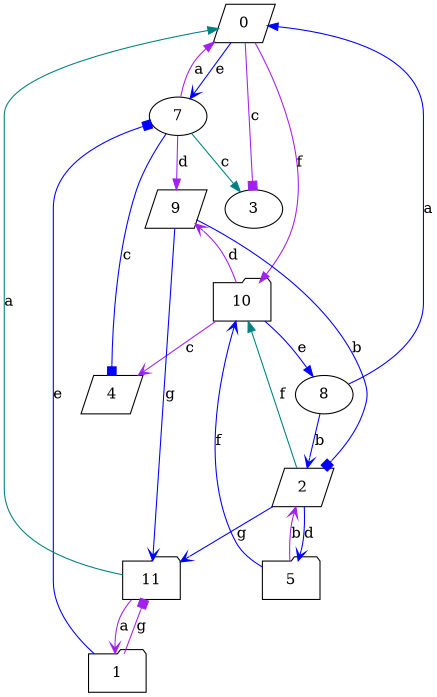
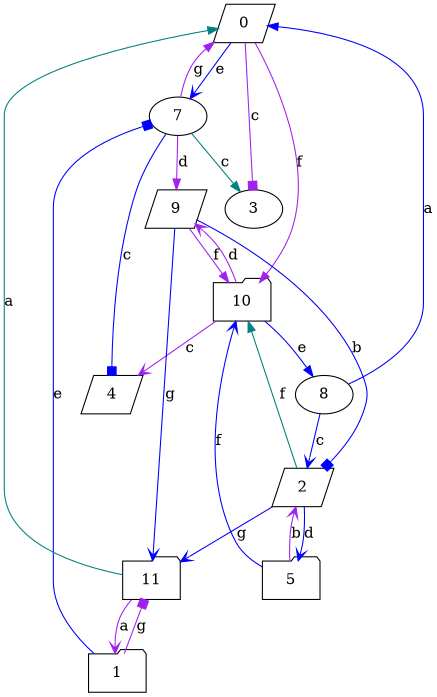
edge "7" -> "0": label "a" -> "g"
edge "9" -> "10": added, label "f"
edge "8" -> "2": label "b" -> "c"
